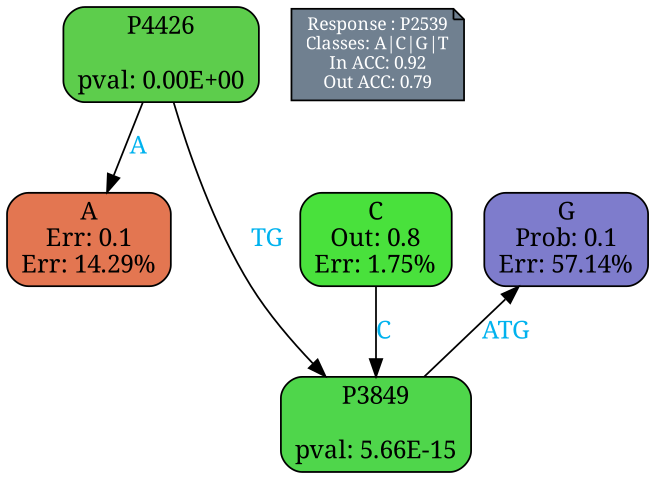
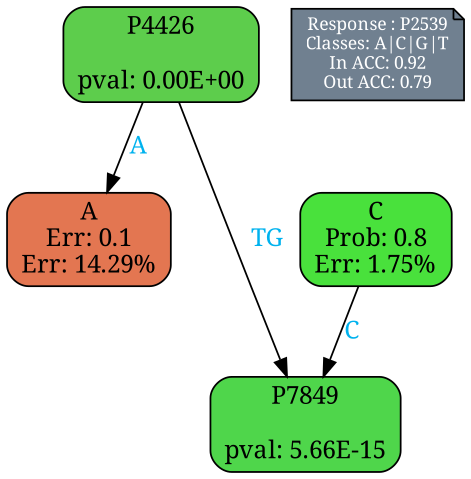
node "C Out: 0.8 Err: 1.75%": label "C Out: 0.8 Err: 1.75%" -> "C Prob: 0.8 Err: 1.75%"
node "G Prob: 0.1 Err: 57.14%": removed
node "P3849 pval: 5.66E-15": label "P3849 pval: 5.66E-15" -> "P7849 pval: 5.66E-15"
